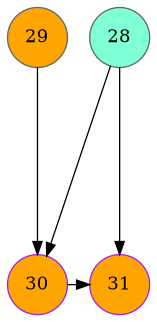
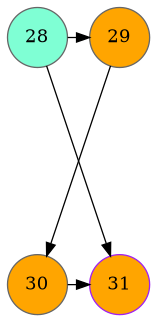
edge "28" -> "30": now "28" -> "29"
node "30": color purple -> gray40
